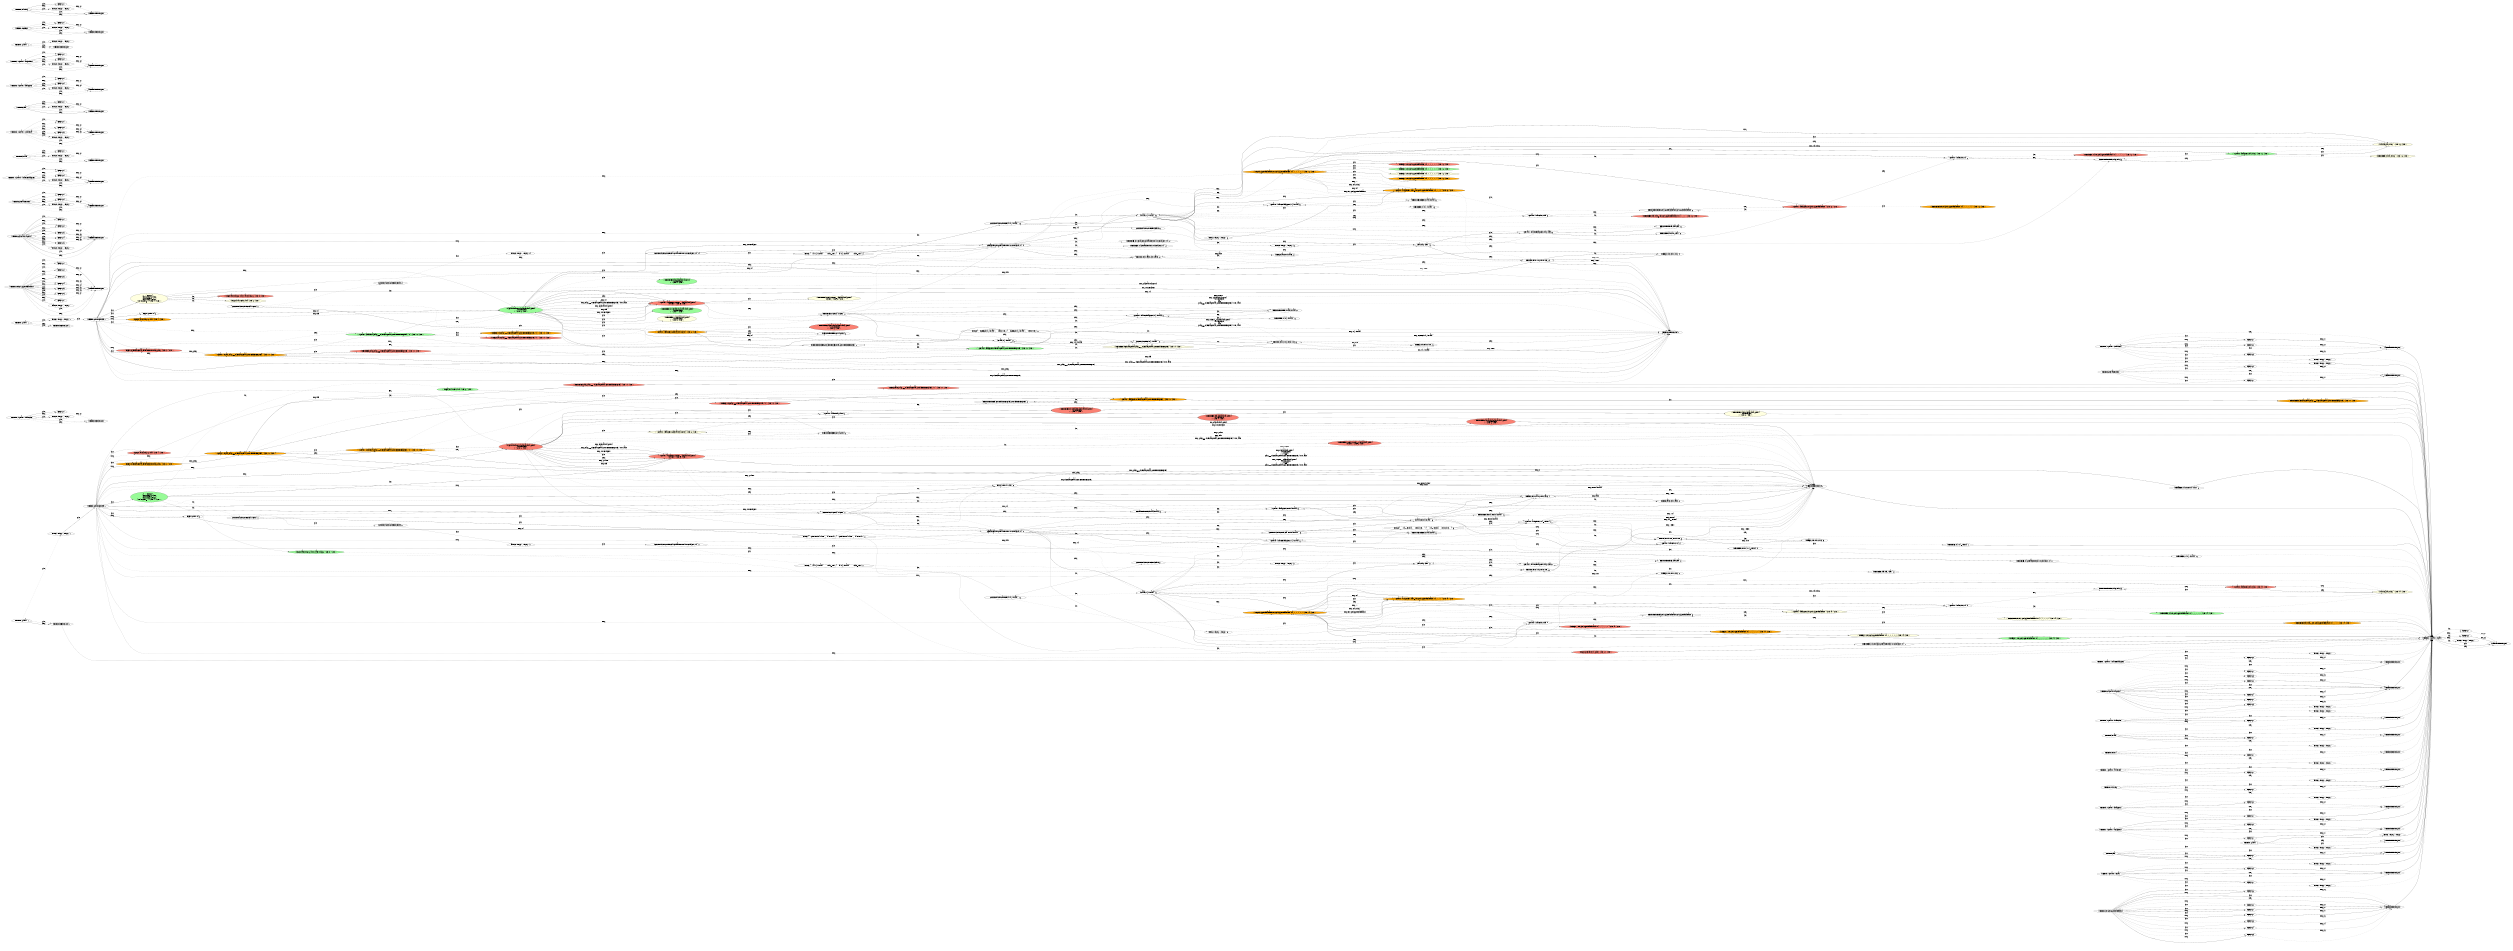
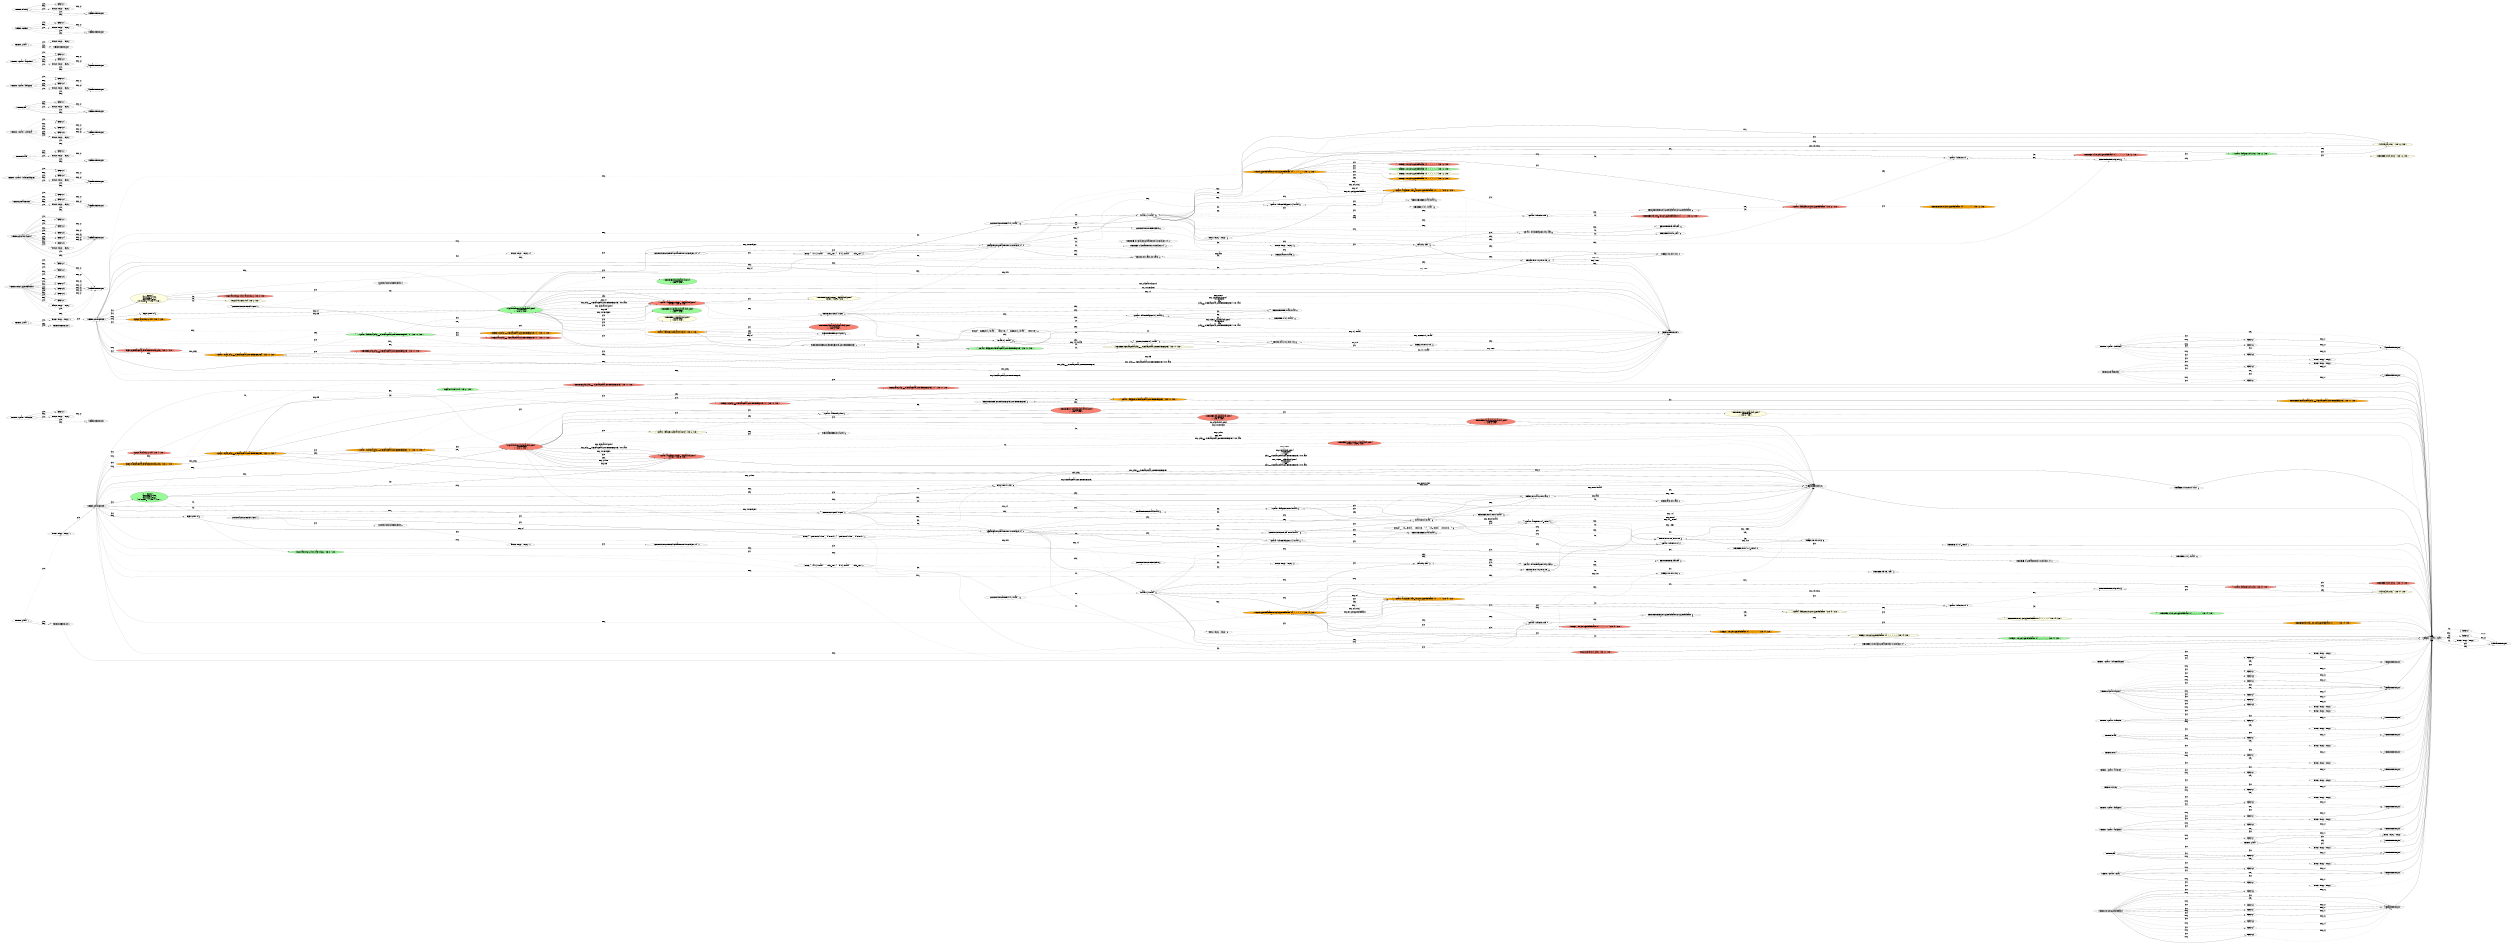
node "<(IDENTIFIER,std,std::string())<SUB>19</SUB>>": added
